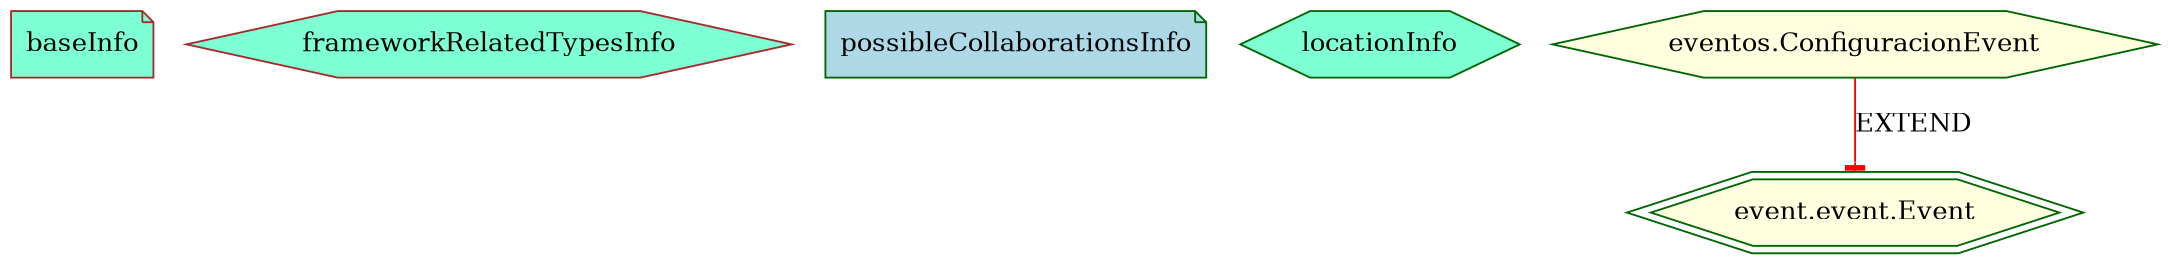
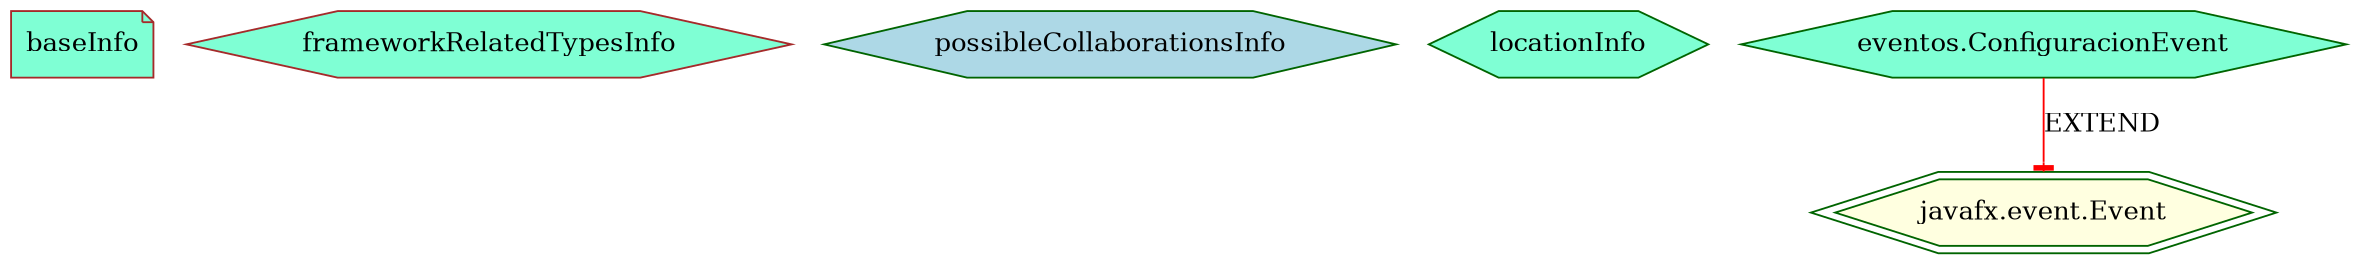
node "possibleCollaborationsInfo": shape note -> hexagon
node "eventos.ConfiguracionEvent": fillcolor lightyellow -> aquamarine
node "event.event.Event": label "event.event.Event" -> "javafx.event.Event"
